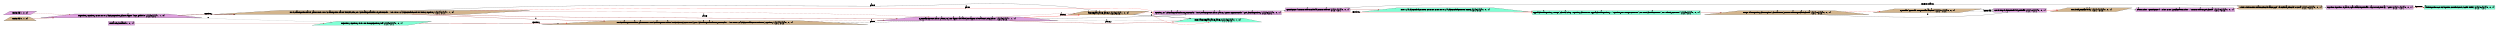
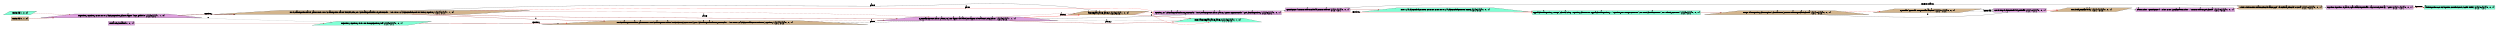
node "testSerde['1', '0', '0']": fillcolor plum -> aquamarine
edge "assertEquals(parser,parser2)@@@6@@@['1', '0', '0']" -> "Assert.assertEquals(parser,parser2)@@@6@@@['0', '1', '0']": color black -> brown
node "testSerde['0', '1', '0']": shape trapezium -> box
